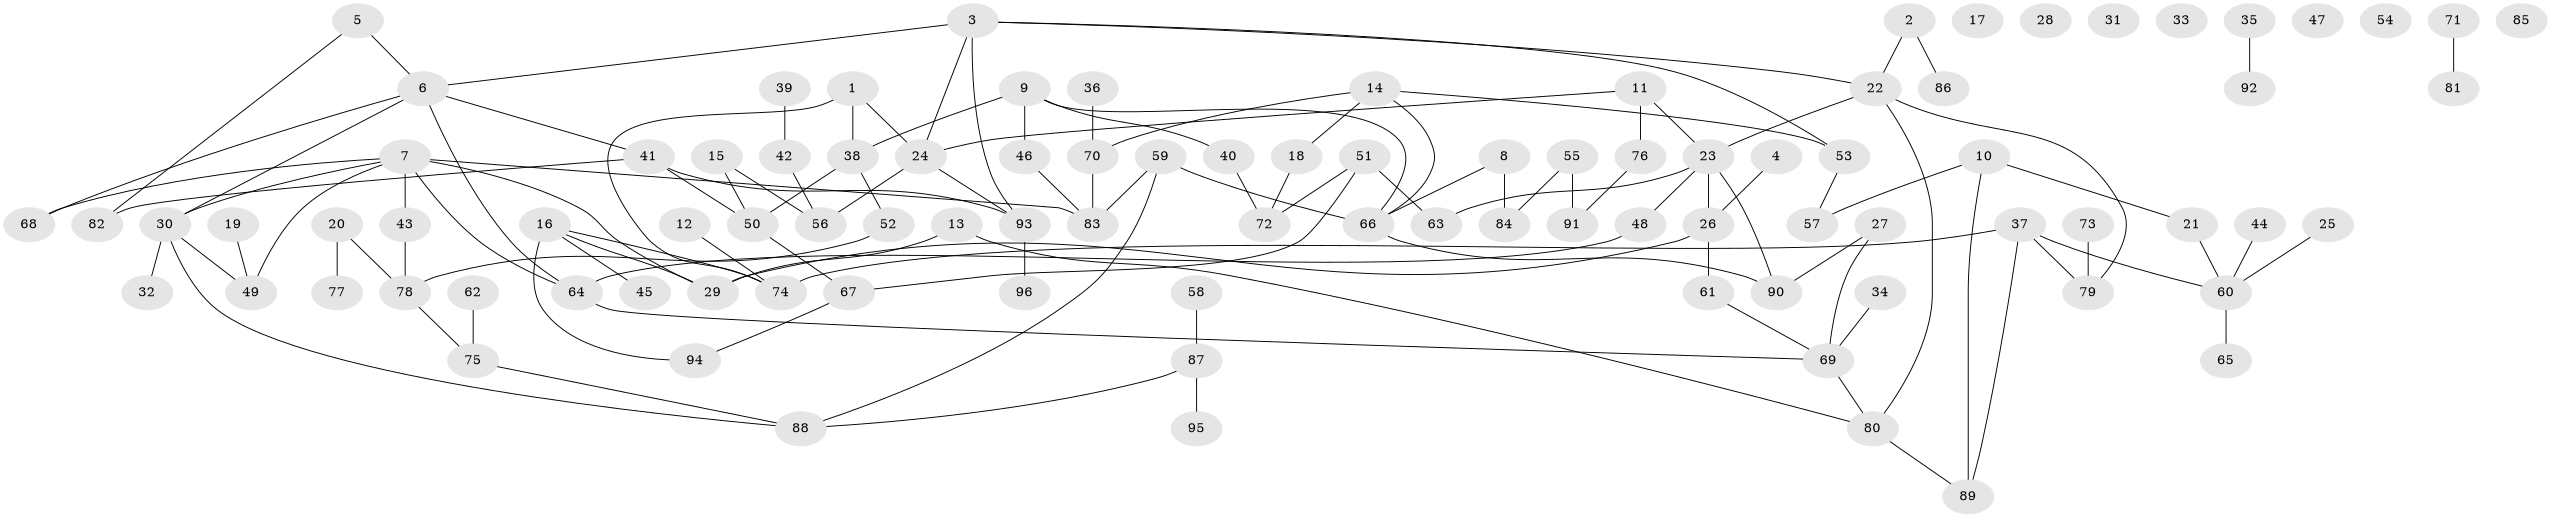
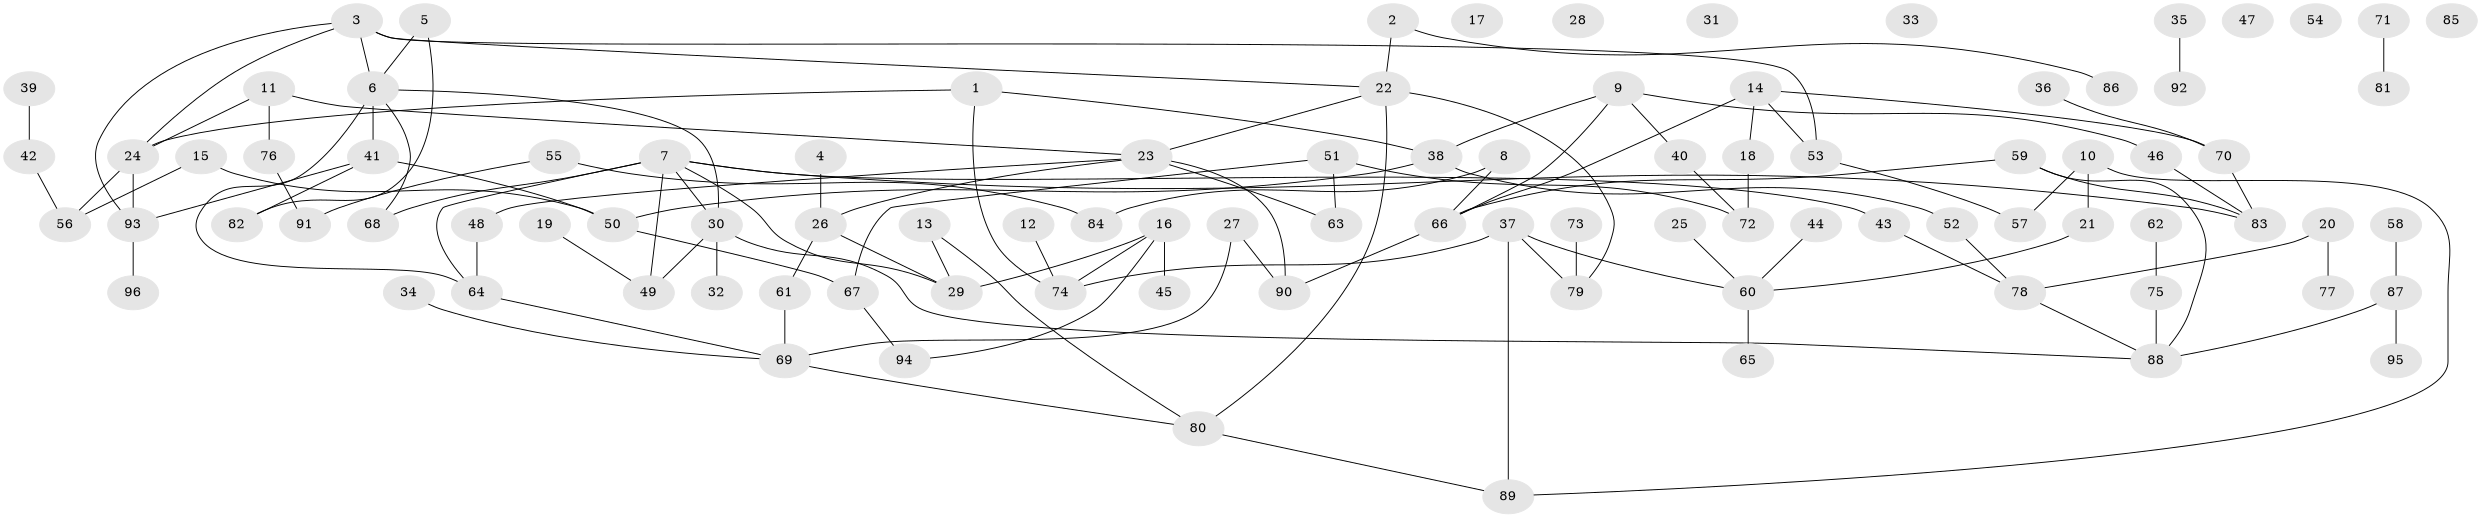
edge "78" -- "75": now "78" -- "88"
